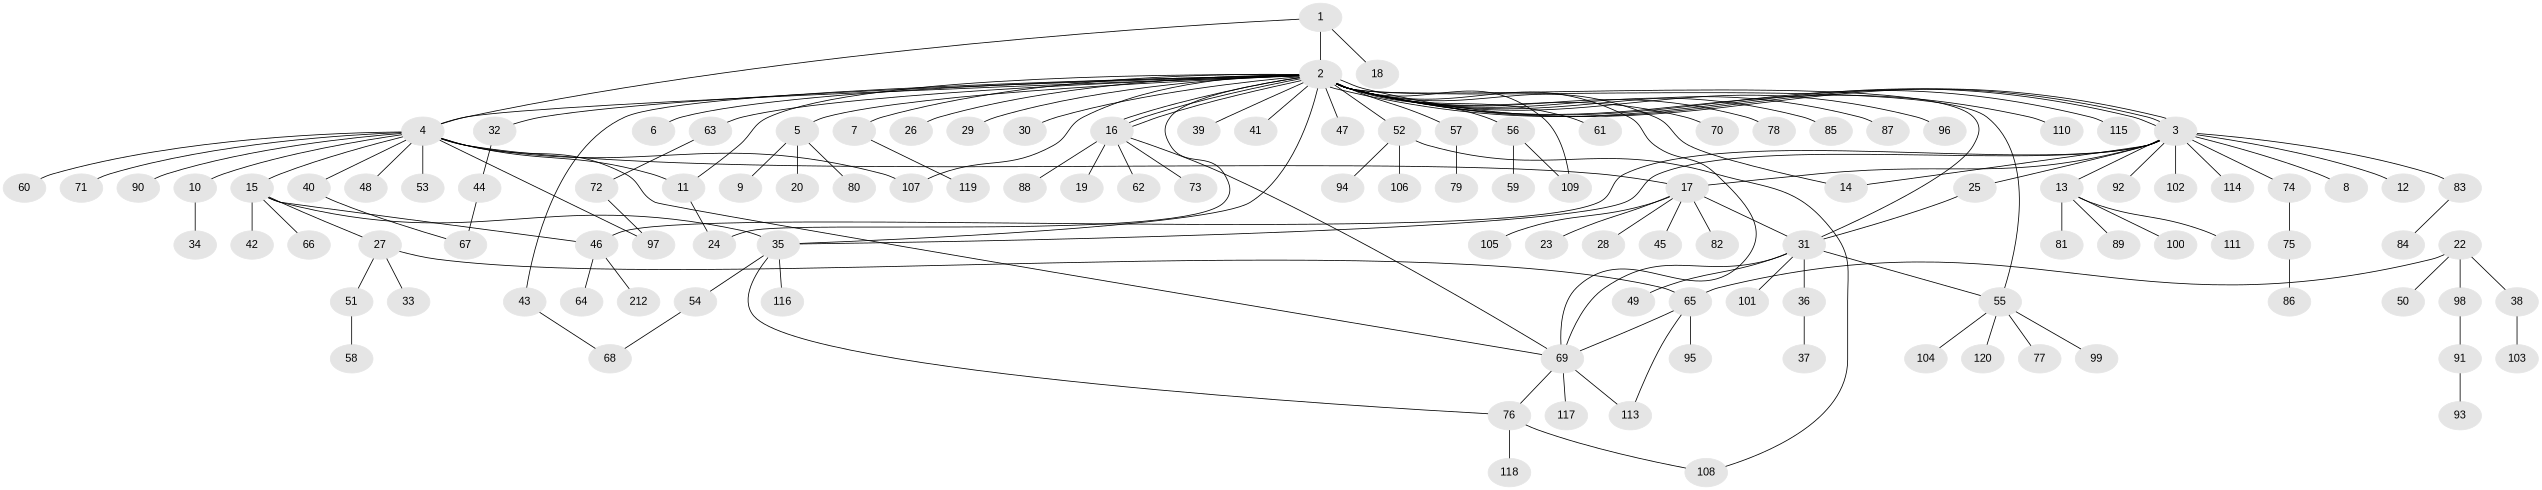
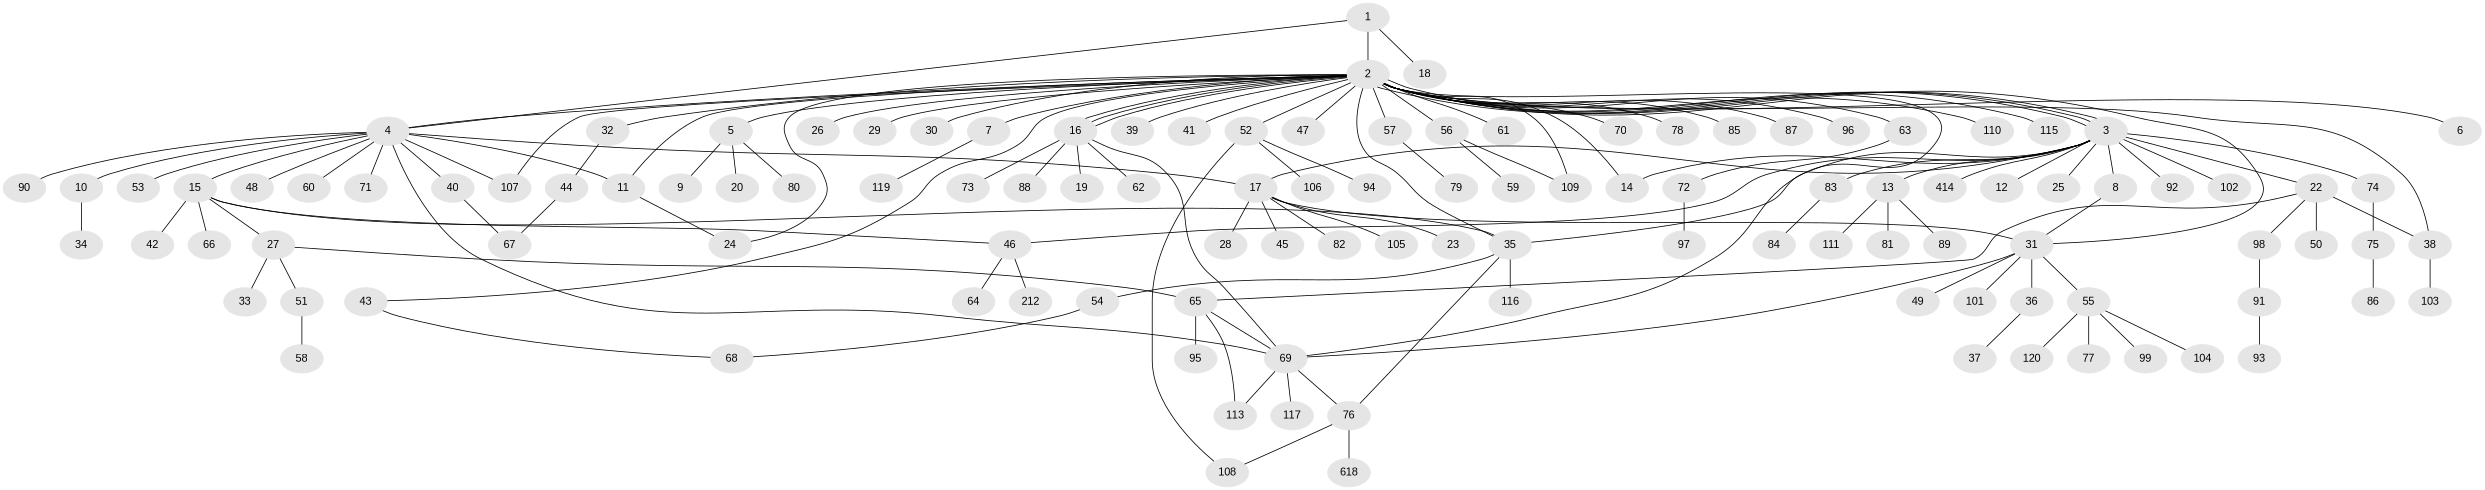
edge "2" -- "55": now "2" -- "38"
edge "3" -- "22": added
edge "4" -- "97": removed
node "114": label "114" -> "414"
edge "25" -- "31": now "8" -- "31"
node "100": removed
node "118": label "118" -> "618"
